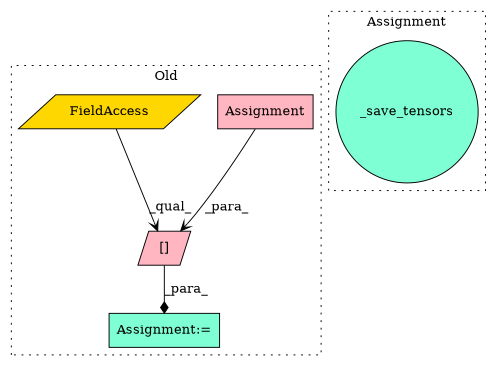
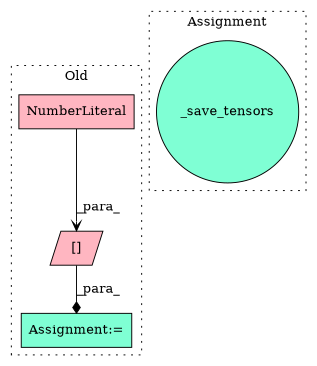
node "FieldAccess": removed
node "Assignment": label "Assignment" -> "NumberLiteral"
